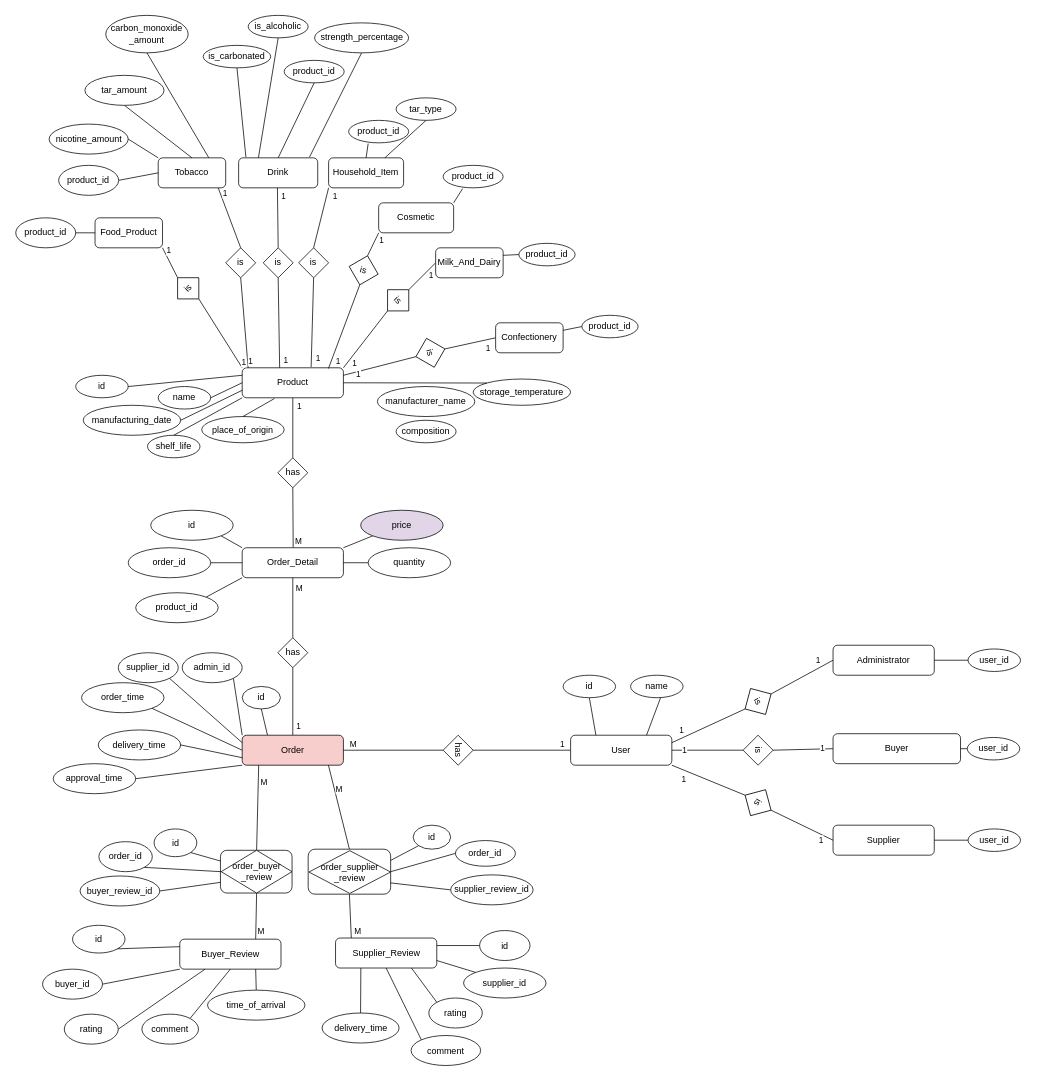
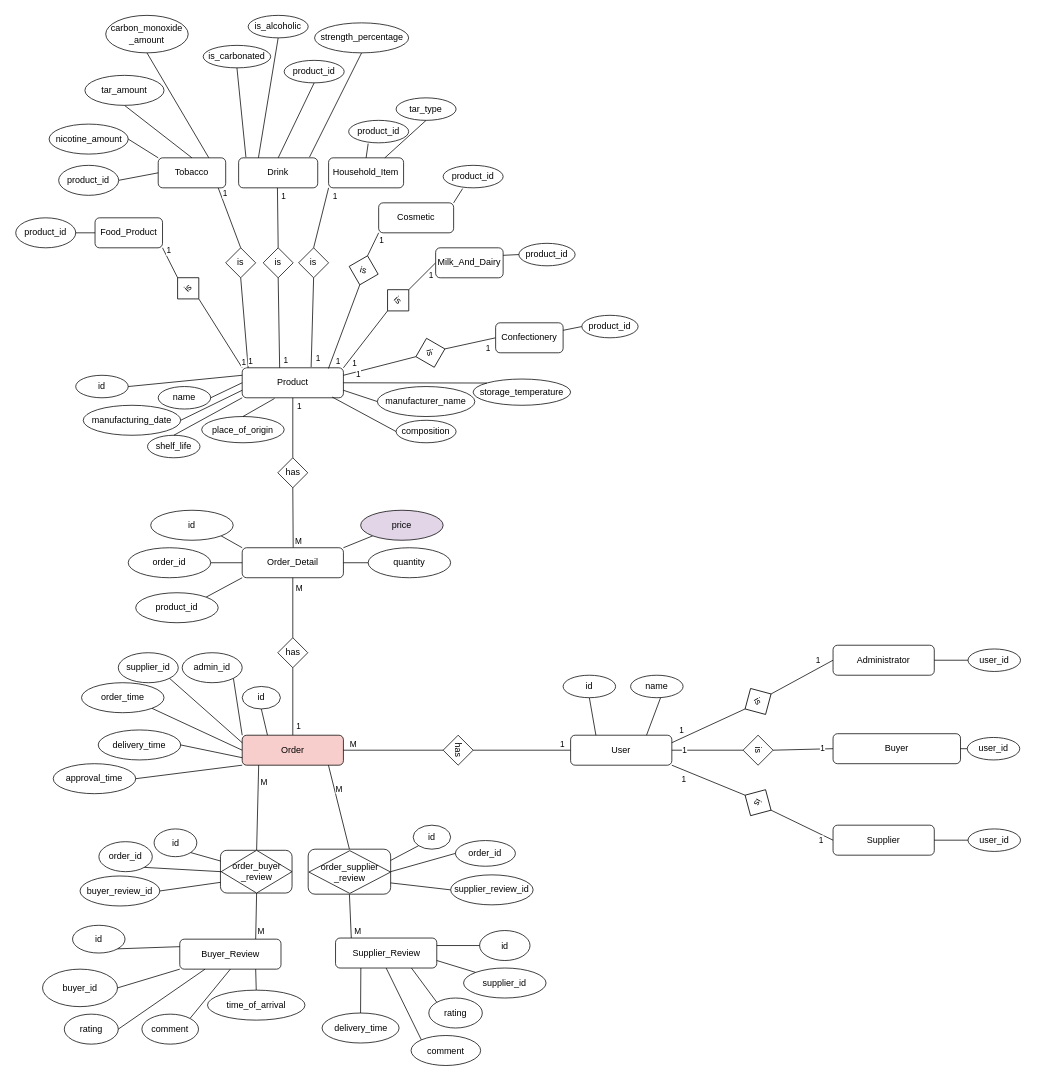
edge "Product" -- "manufacturer_name": added
edge "Product" -- "composition": added
node "buyer_id": size 60x30 -> 75x38
